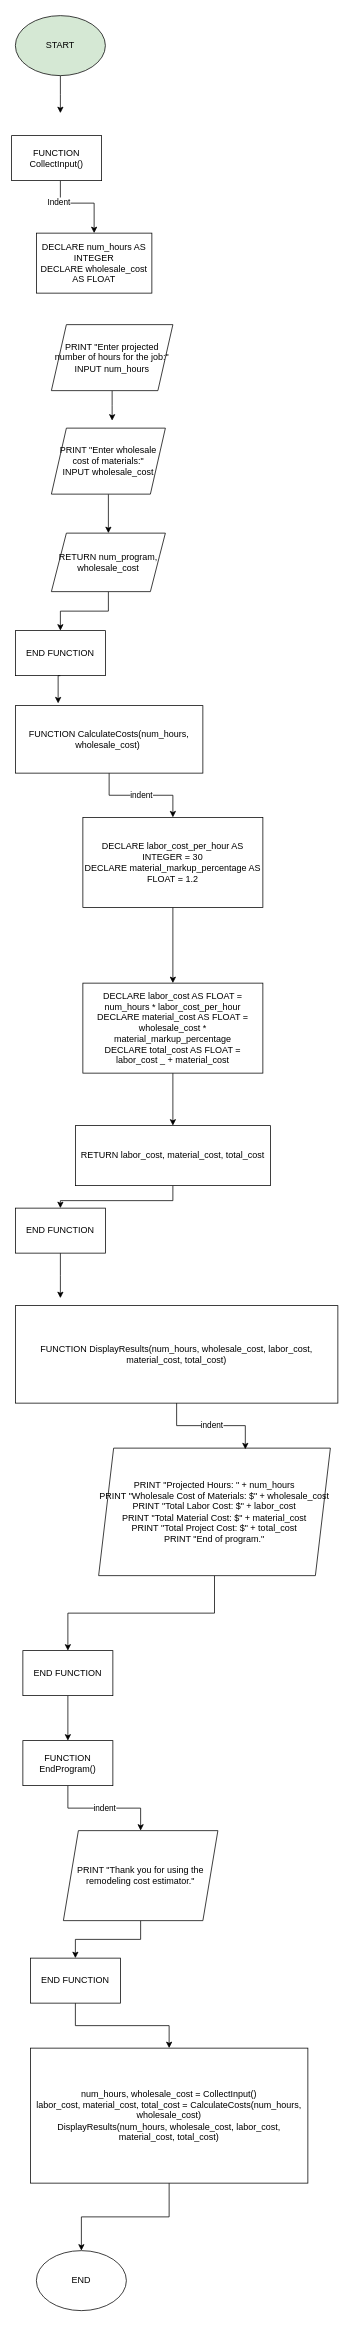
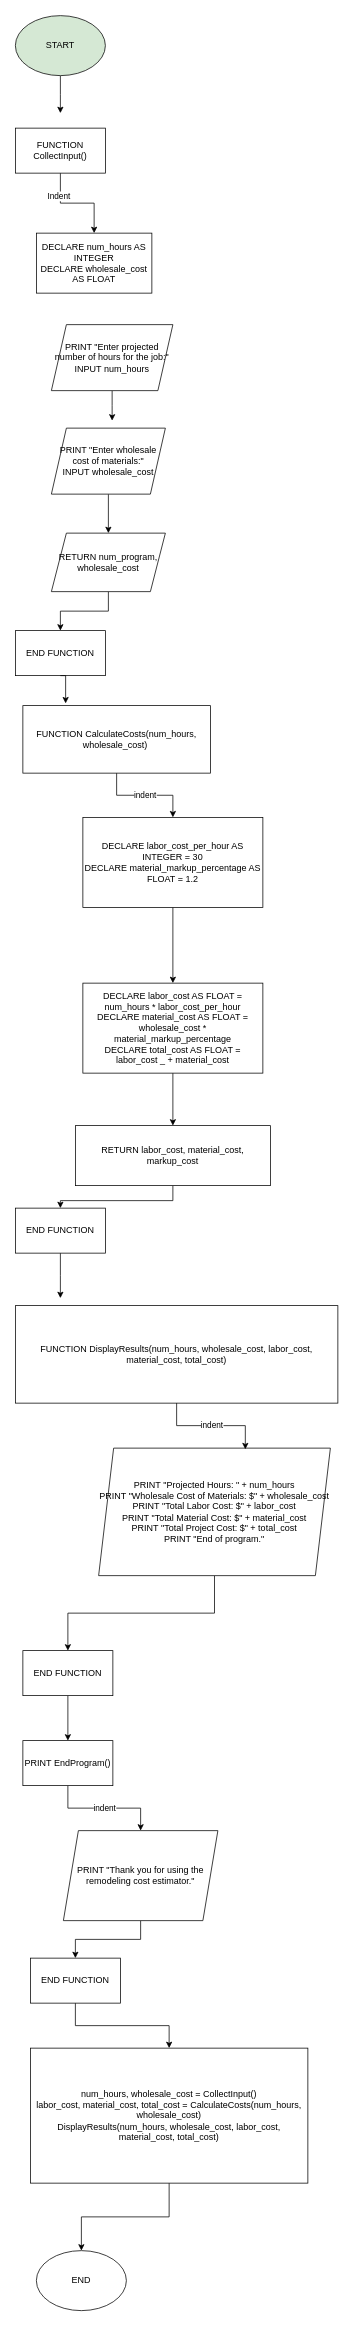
node "FUNCTION CollectInput()": moved (57, 158) -> (60, 150)
node "FUNCTION CalculateCosts(num_hours, wholesale_cost)": moved (109, 739) -> (117, 739)
node "RETURN labor_cost, material_cost, total_cost": label "RETURN labor_cost, material_cost, total_cost" -> "RETURN labor_cost, material_cost, markup_cost"
node "FUNCTION EndProgram()": label "FUNCTION EndProgram()" -> "PRINT EndProgram()"
